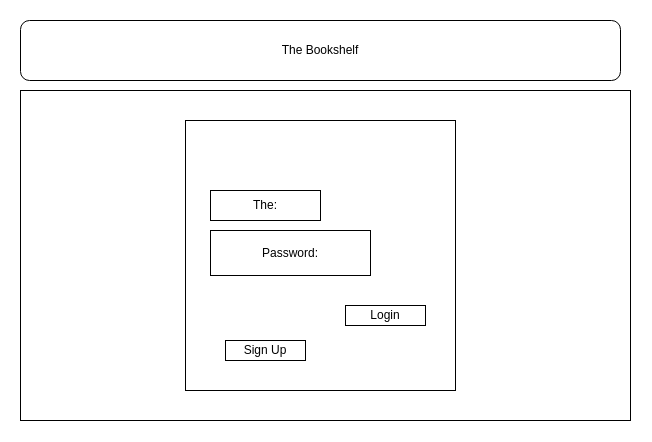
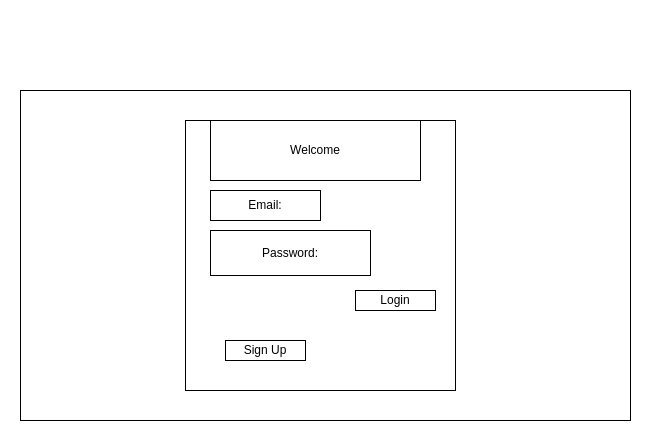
node "The Bookshelf": removed
node "Welcome": added
node "The:": label "The:" -> "Email:"
node "Login": moved (386, 316) -> (396, 301)
